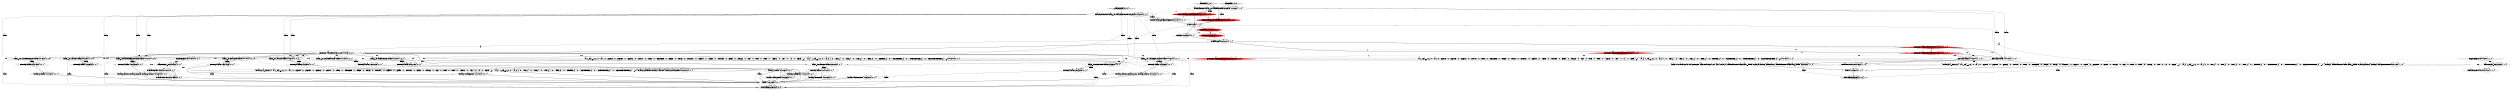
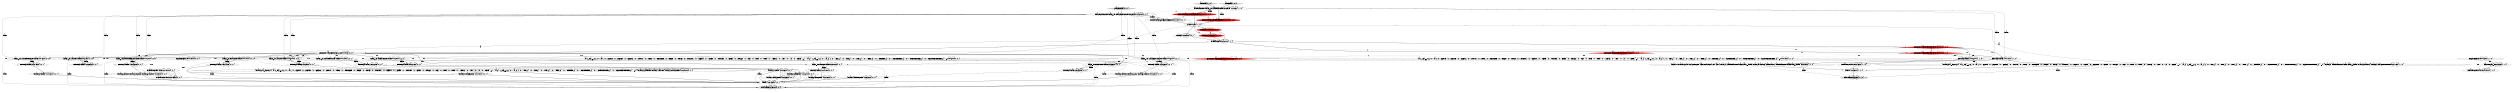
node "_localctx.exception = re@@@101@@@['0', '0', '1']": removed
